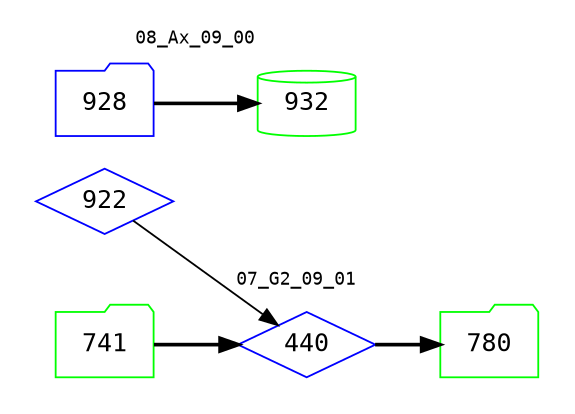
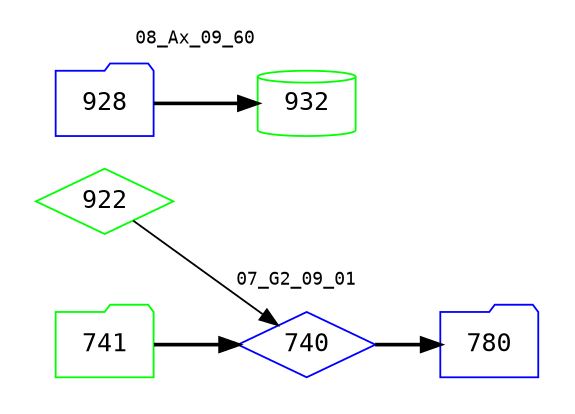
cluster "08_Ax_09_00": label "08_Ax_09_00" -> "08_Ax_09_60"
node "922": color blue -> green
node "440": label "440" -> "740"
node "780": color green -> blue
